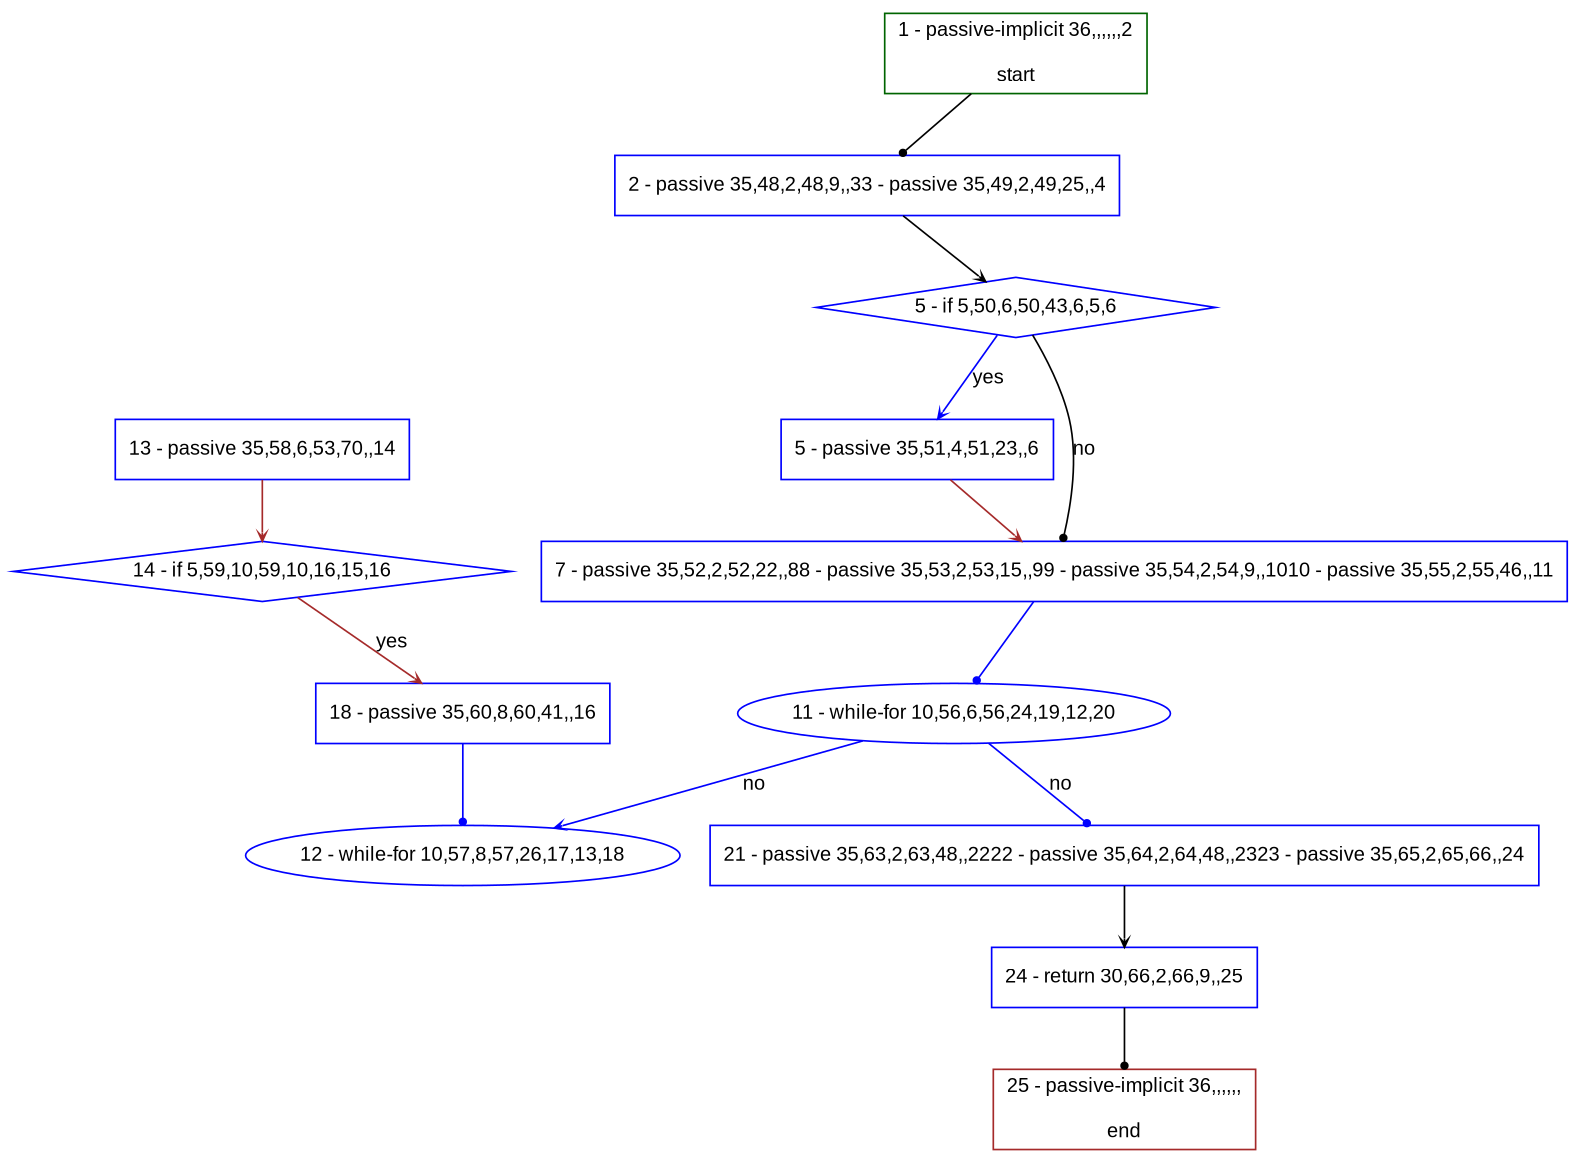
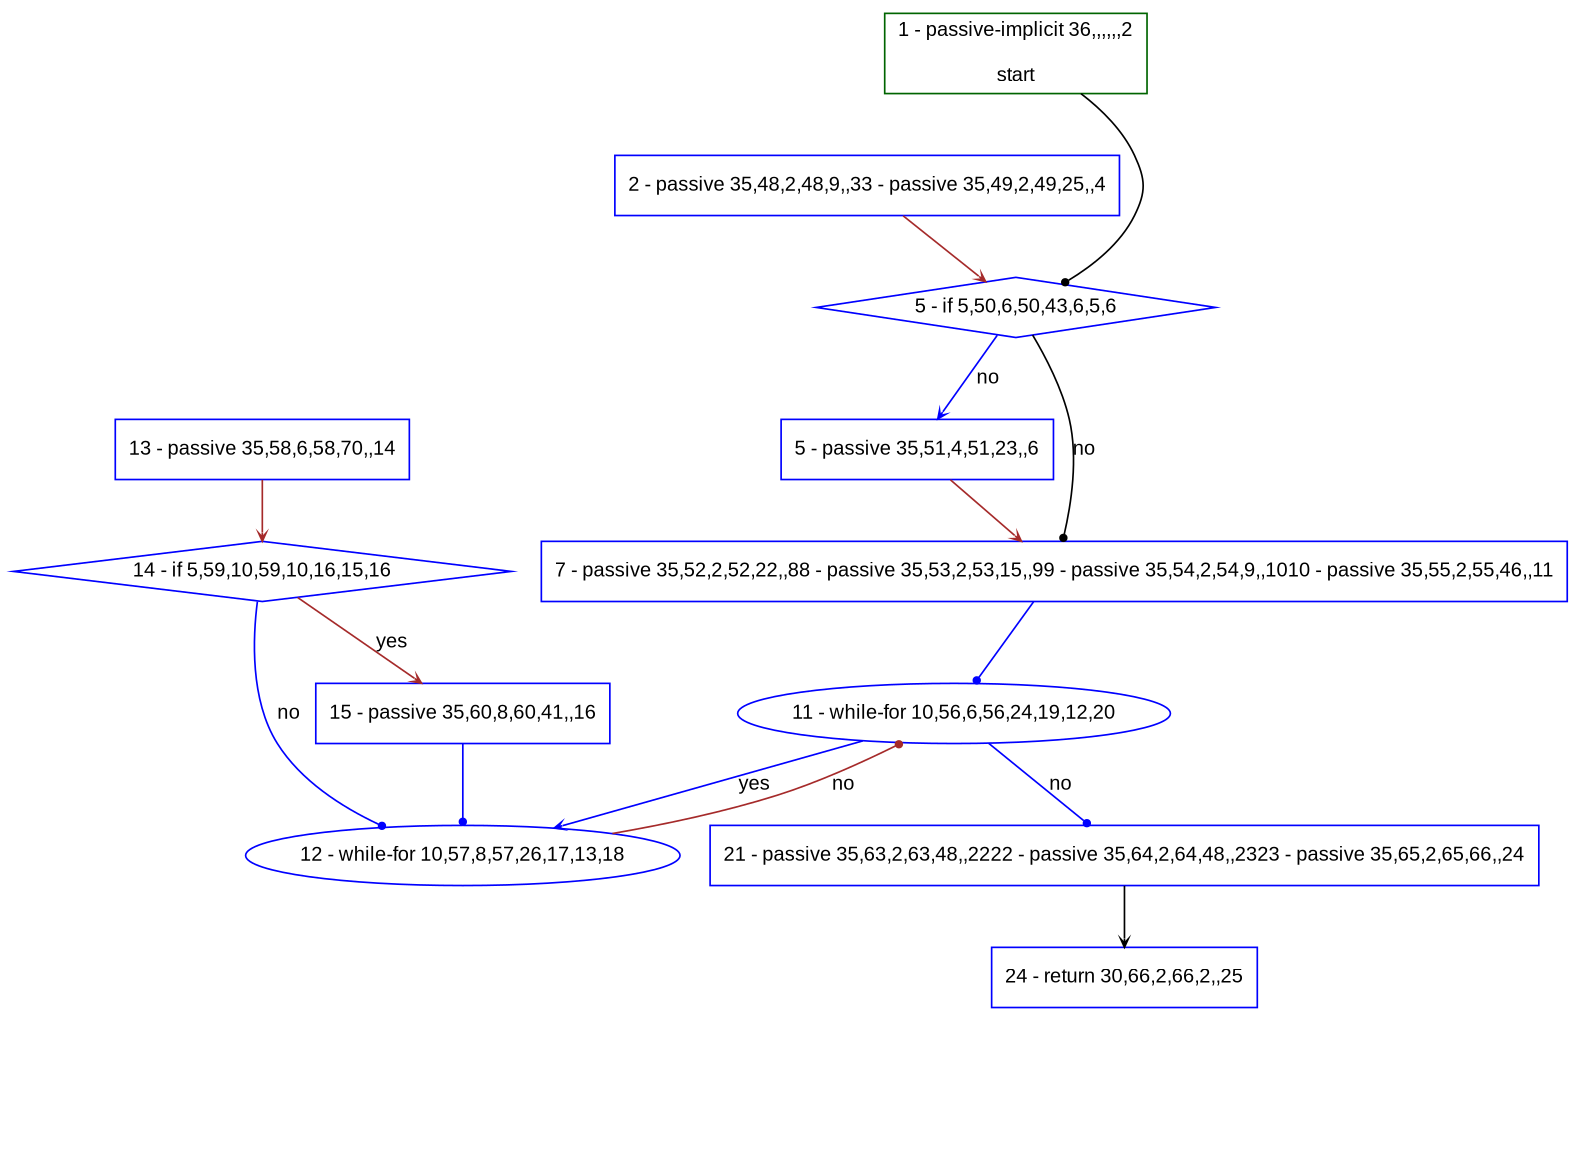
edge "1 - passive-implicit 36,,,,,,2 start" -> "2 - passive 35,48,2,48,9,,33 - passive 35,49,2,49,25,,4": now "1 - passive-implicit 36,,,,,,2 start" -> "5 - if 5,50,6,50,43,6,5,6"
edge "2 - passive 35,48,2,48,9,,33 - passive 35,49,2,49,25,,4" -> "5 - if 5,50,6,50,43,6,5,6": color black -> brown
edge "5 - if 5,50,6,50,43,6,5,6" -> "5 - passive 35,51,4,51,23,,6": label "yes" -> "no"
node "13 - passive 35,58,6,53,70,,14": label "13 - passive 35,58,6,53,70,,14" -> "13 - passive 35,58,6,58,70,,14"
node "18 - passive 35,60,8,60,41,,16": label "18 - passive 35,60,8,60,41,,16" -> "15 - passive 35,60,8,60,41,,16"
edge "14 - if 5,59,10,59,10,16,15,16" -> "12 - while-for 10,57,8,57,26,17,13,18": added, label "no"
edge "11 - while-for 10,56,6,56,24,19,12,20" -> "12 - while-for 10,57,8,57,26,17,13,18": label "no" -> "yes"
edge "12 - while-for 10,57,8,57,26,17,13,18" -> "11 - while-for 10,56,6,56,24,19,12,20": added, label "no"
node "24 - return 30,66,2,66,9,,25": label "24 - return 30,66,2,66,9,,25" -> "24 - return 30,66,2,66,2,,25"
node "25 - passive-implicit 36,,,,,, end": removed
